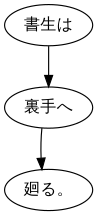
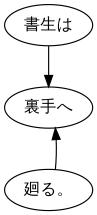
edge "裏手へ" -> "廻る。": reversed
